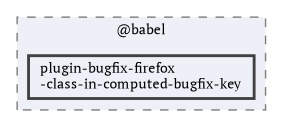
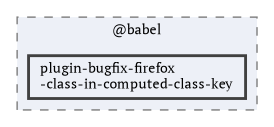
node "plugin-bugfix-firefox -class-in-computed-bugfix-key": label "plugin-bugfix-firefox -class-in-computed-bugfix-key" -> "plugin-bugfix-firefox -class-in-computed-class-key"
